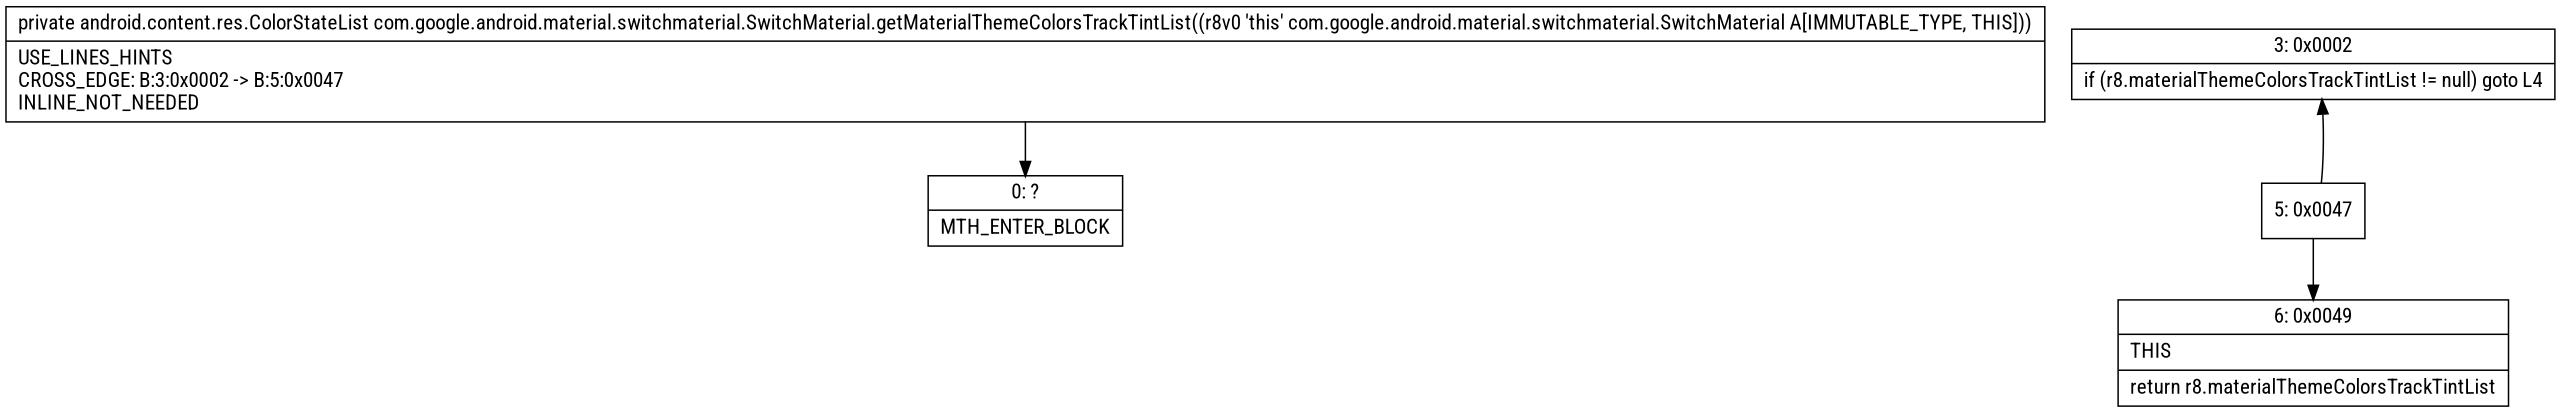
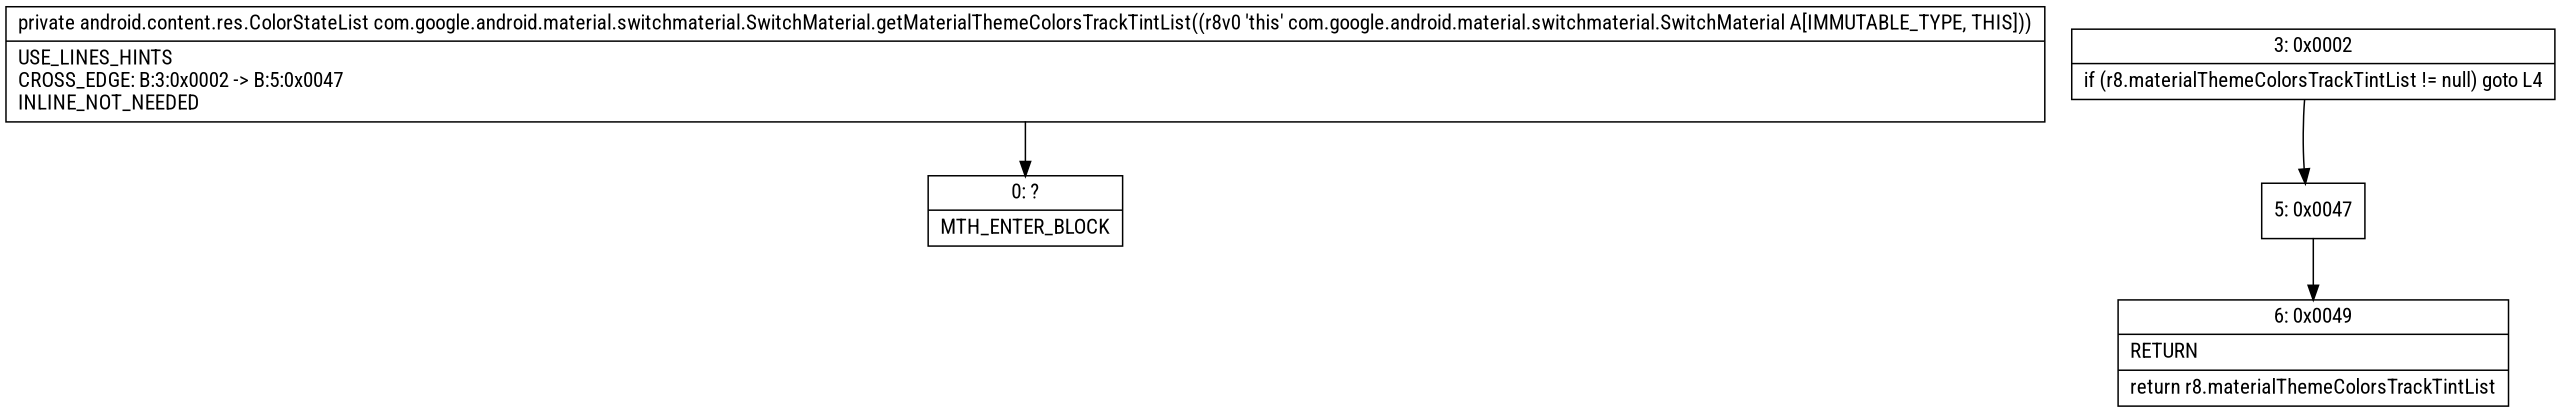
edge "5: 0x0047" -> "3: 0x0002": reversed
node "6: 0x0049": text "THIS" -> "RETURN"
